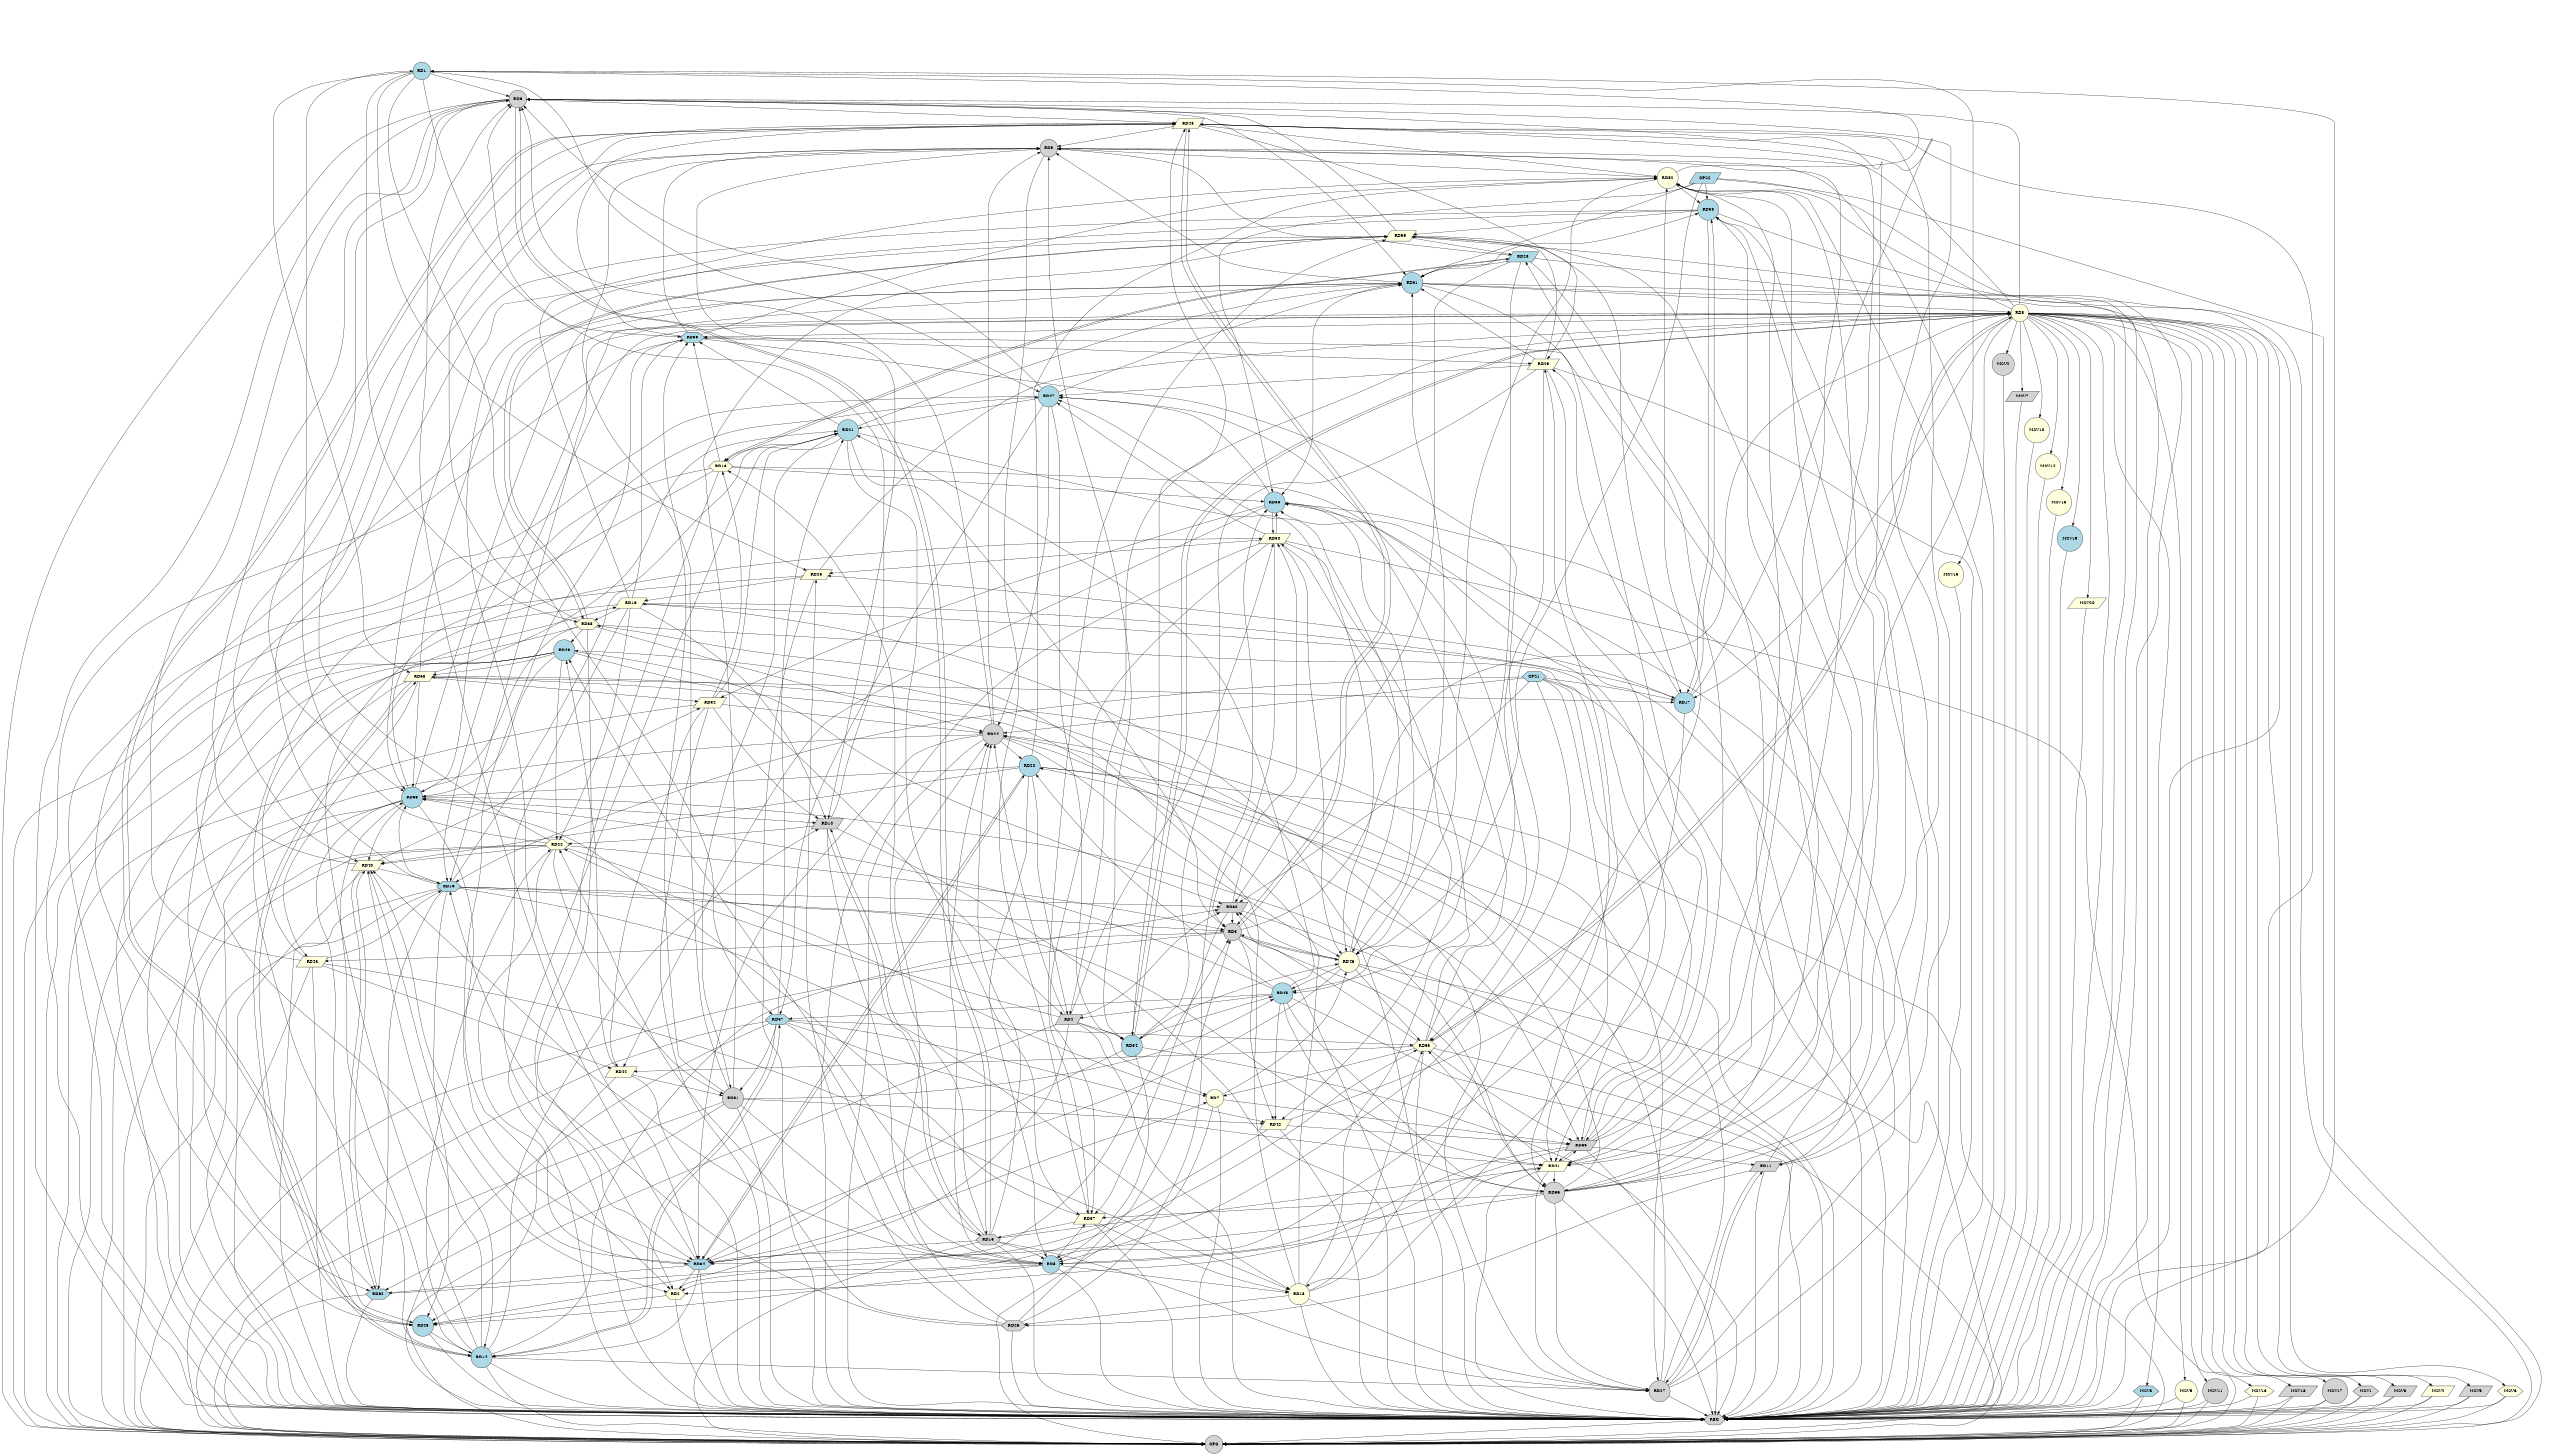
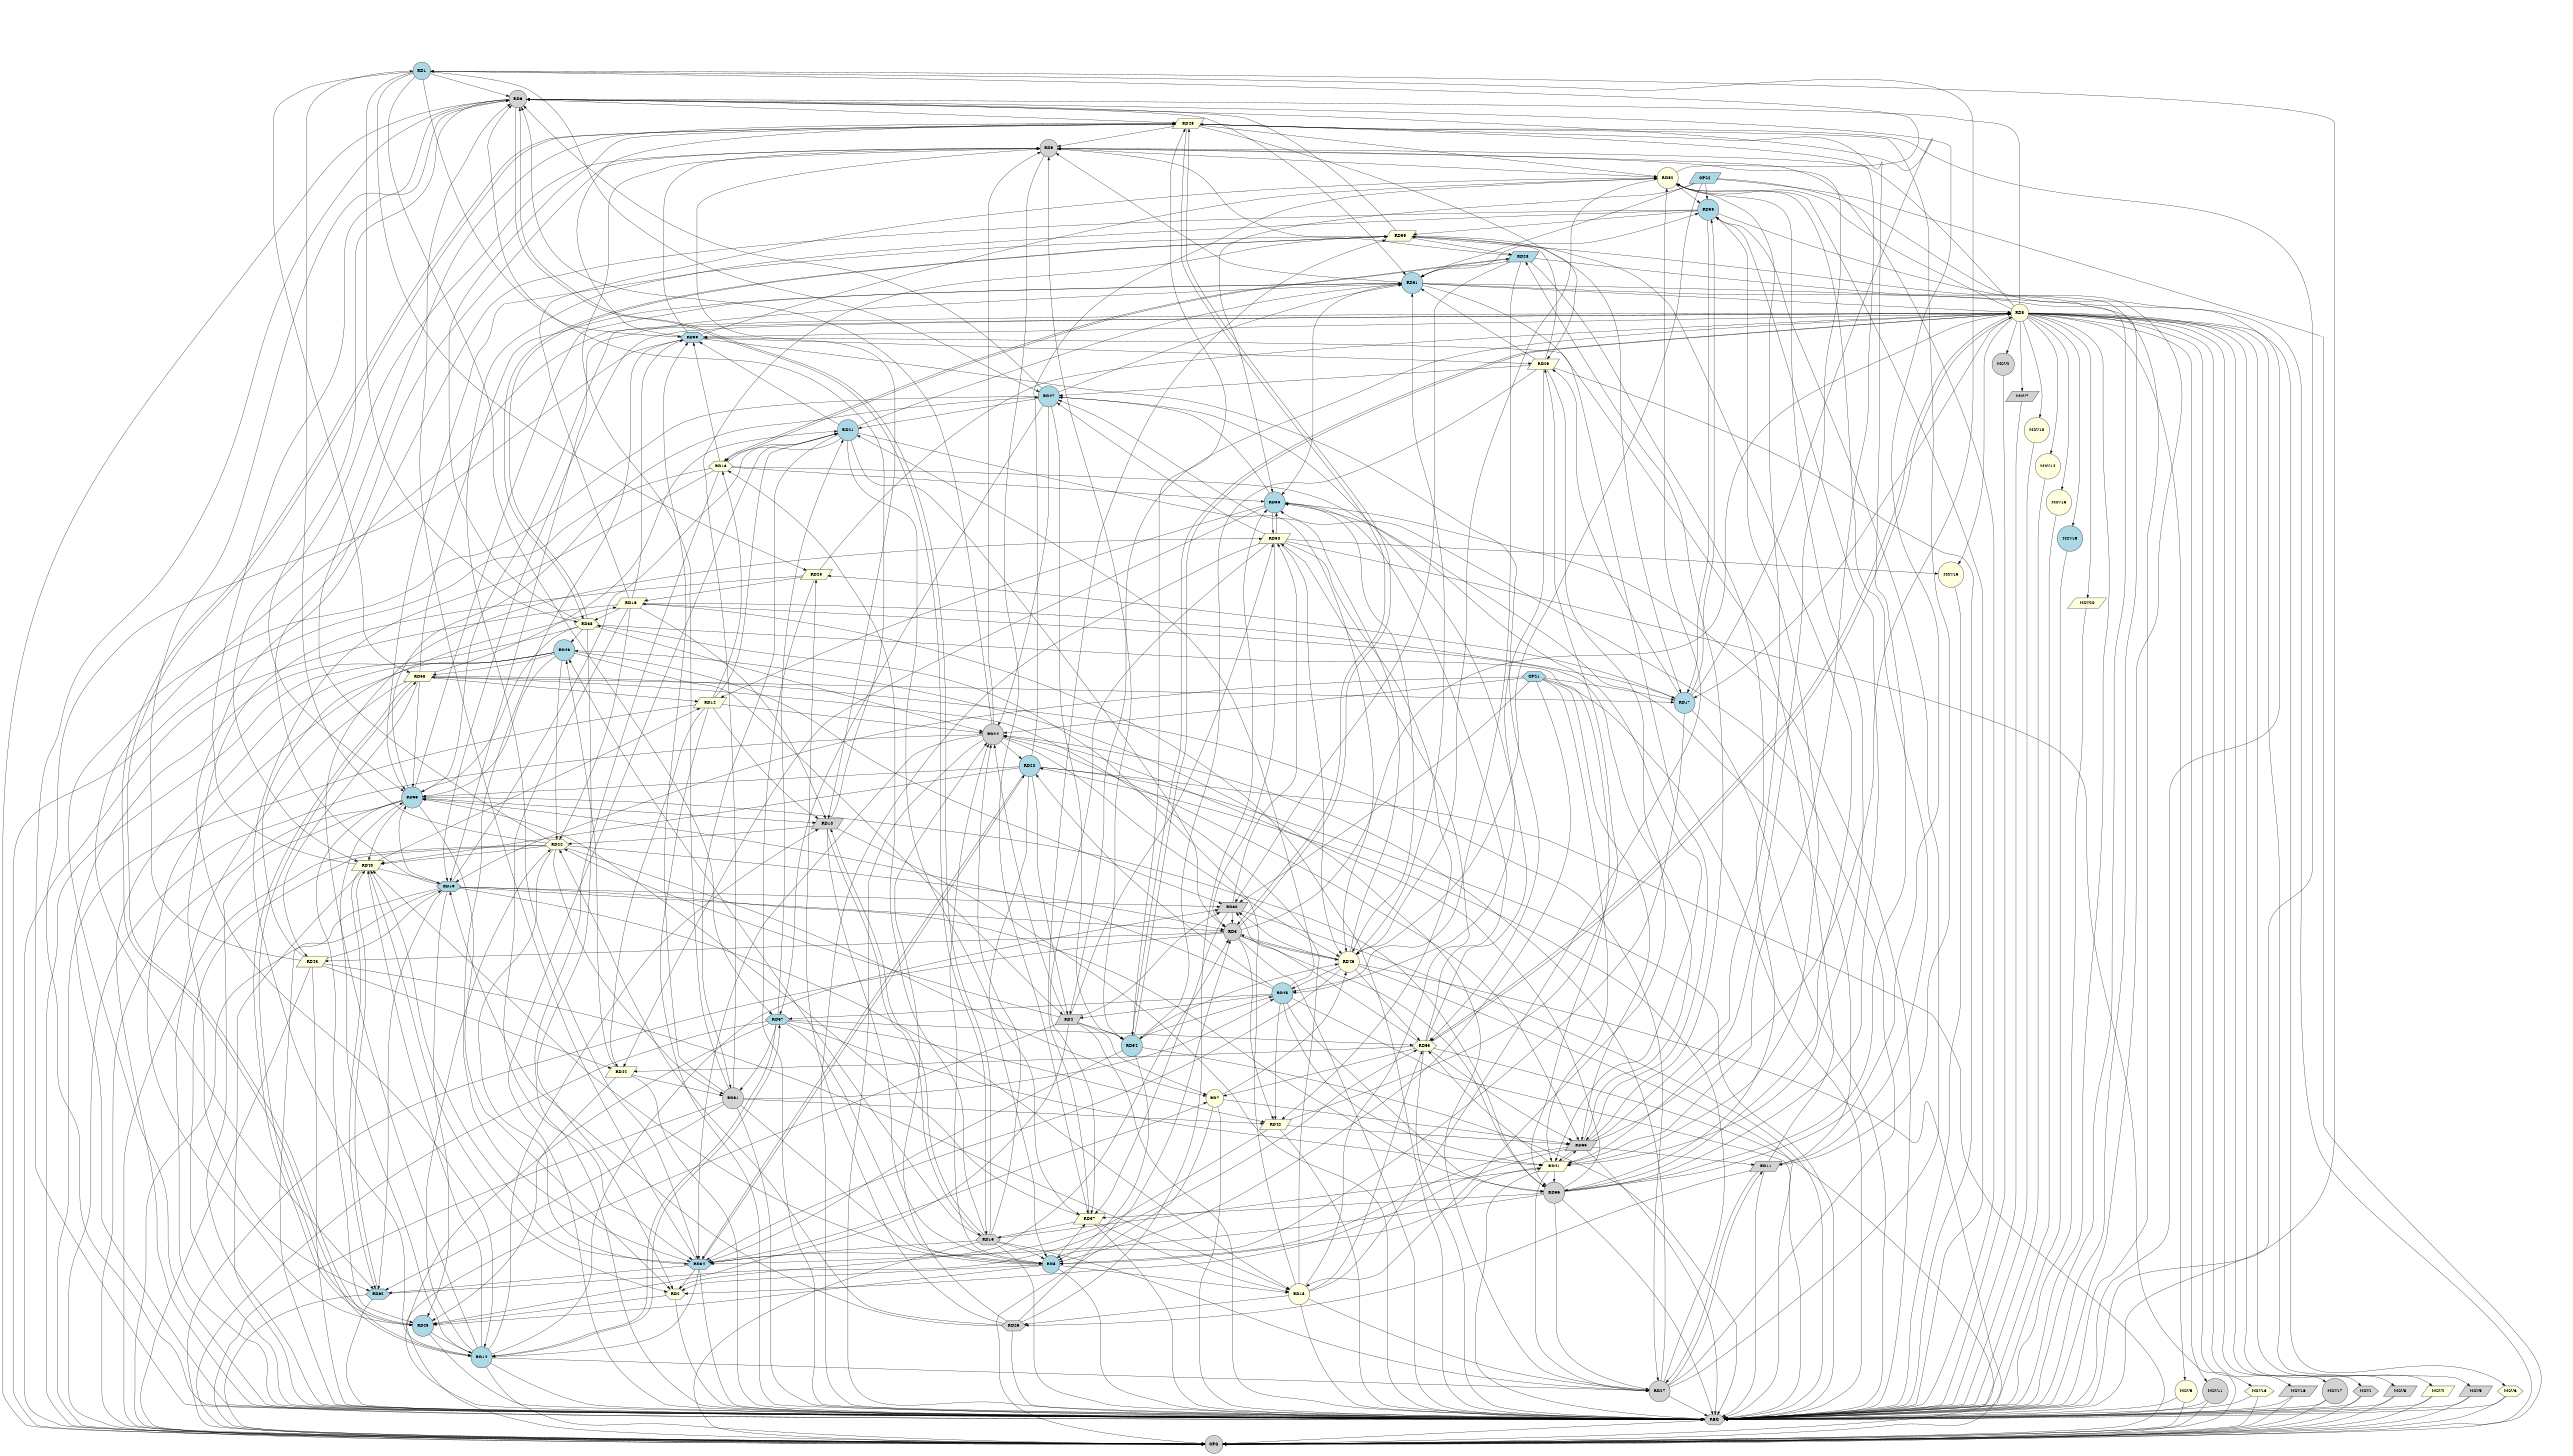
edge "RD50" -> "RD25": now "RD50" -> "MSV15"
node "RD32": label "RD32" -> "RD12"
node "MSV8": removed
